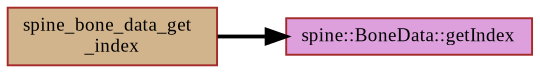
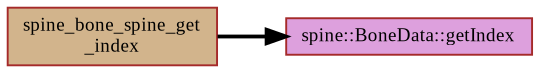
node "spine_bone_data_get _index": label "spine_bone_data_get _index" -> "spine_bone_spine_get _index"
